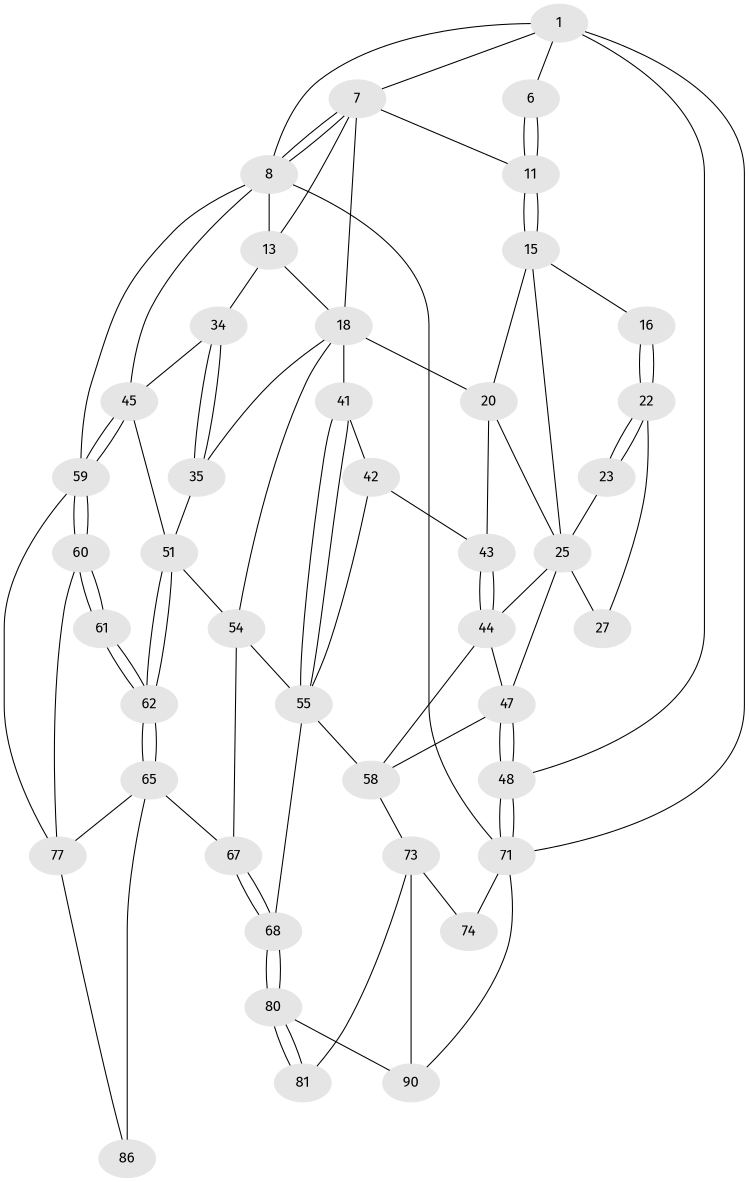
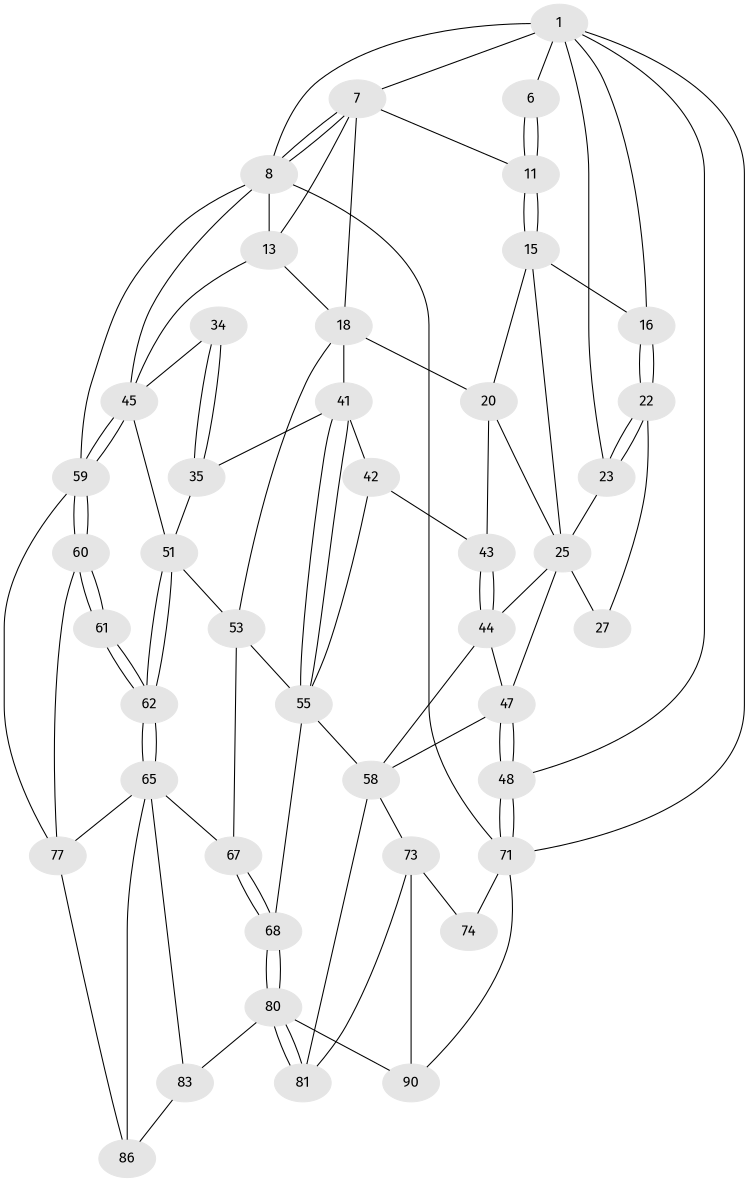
edge "1" -- "16": added
edge "1" -- "23": added
edge "13" -- "34": now "13" -- "45"
edge "18" -- "35": now "41" -- "35"
node "54": label "54" -> "53"
edge "58" -- "81": added
node "83": added
